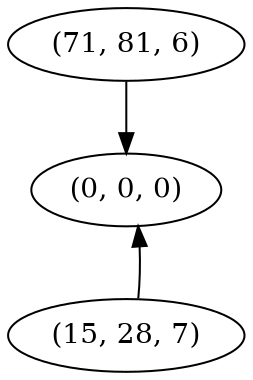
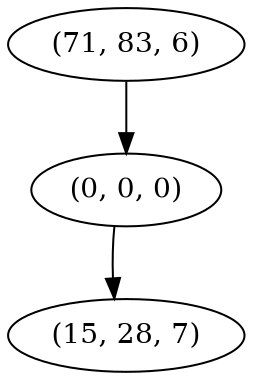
node "(71, 81, 6)": label "(71, 81, 6)" -> "(71, 83, 6)"
edge "(15, 28, 7)" -> "(0, 0, 0)": reversed
